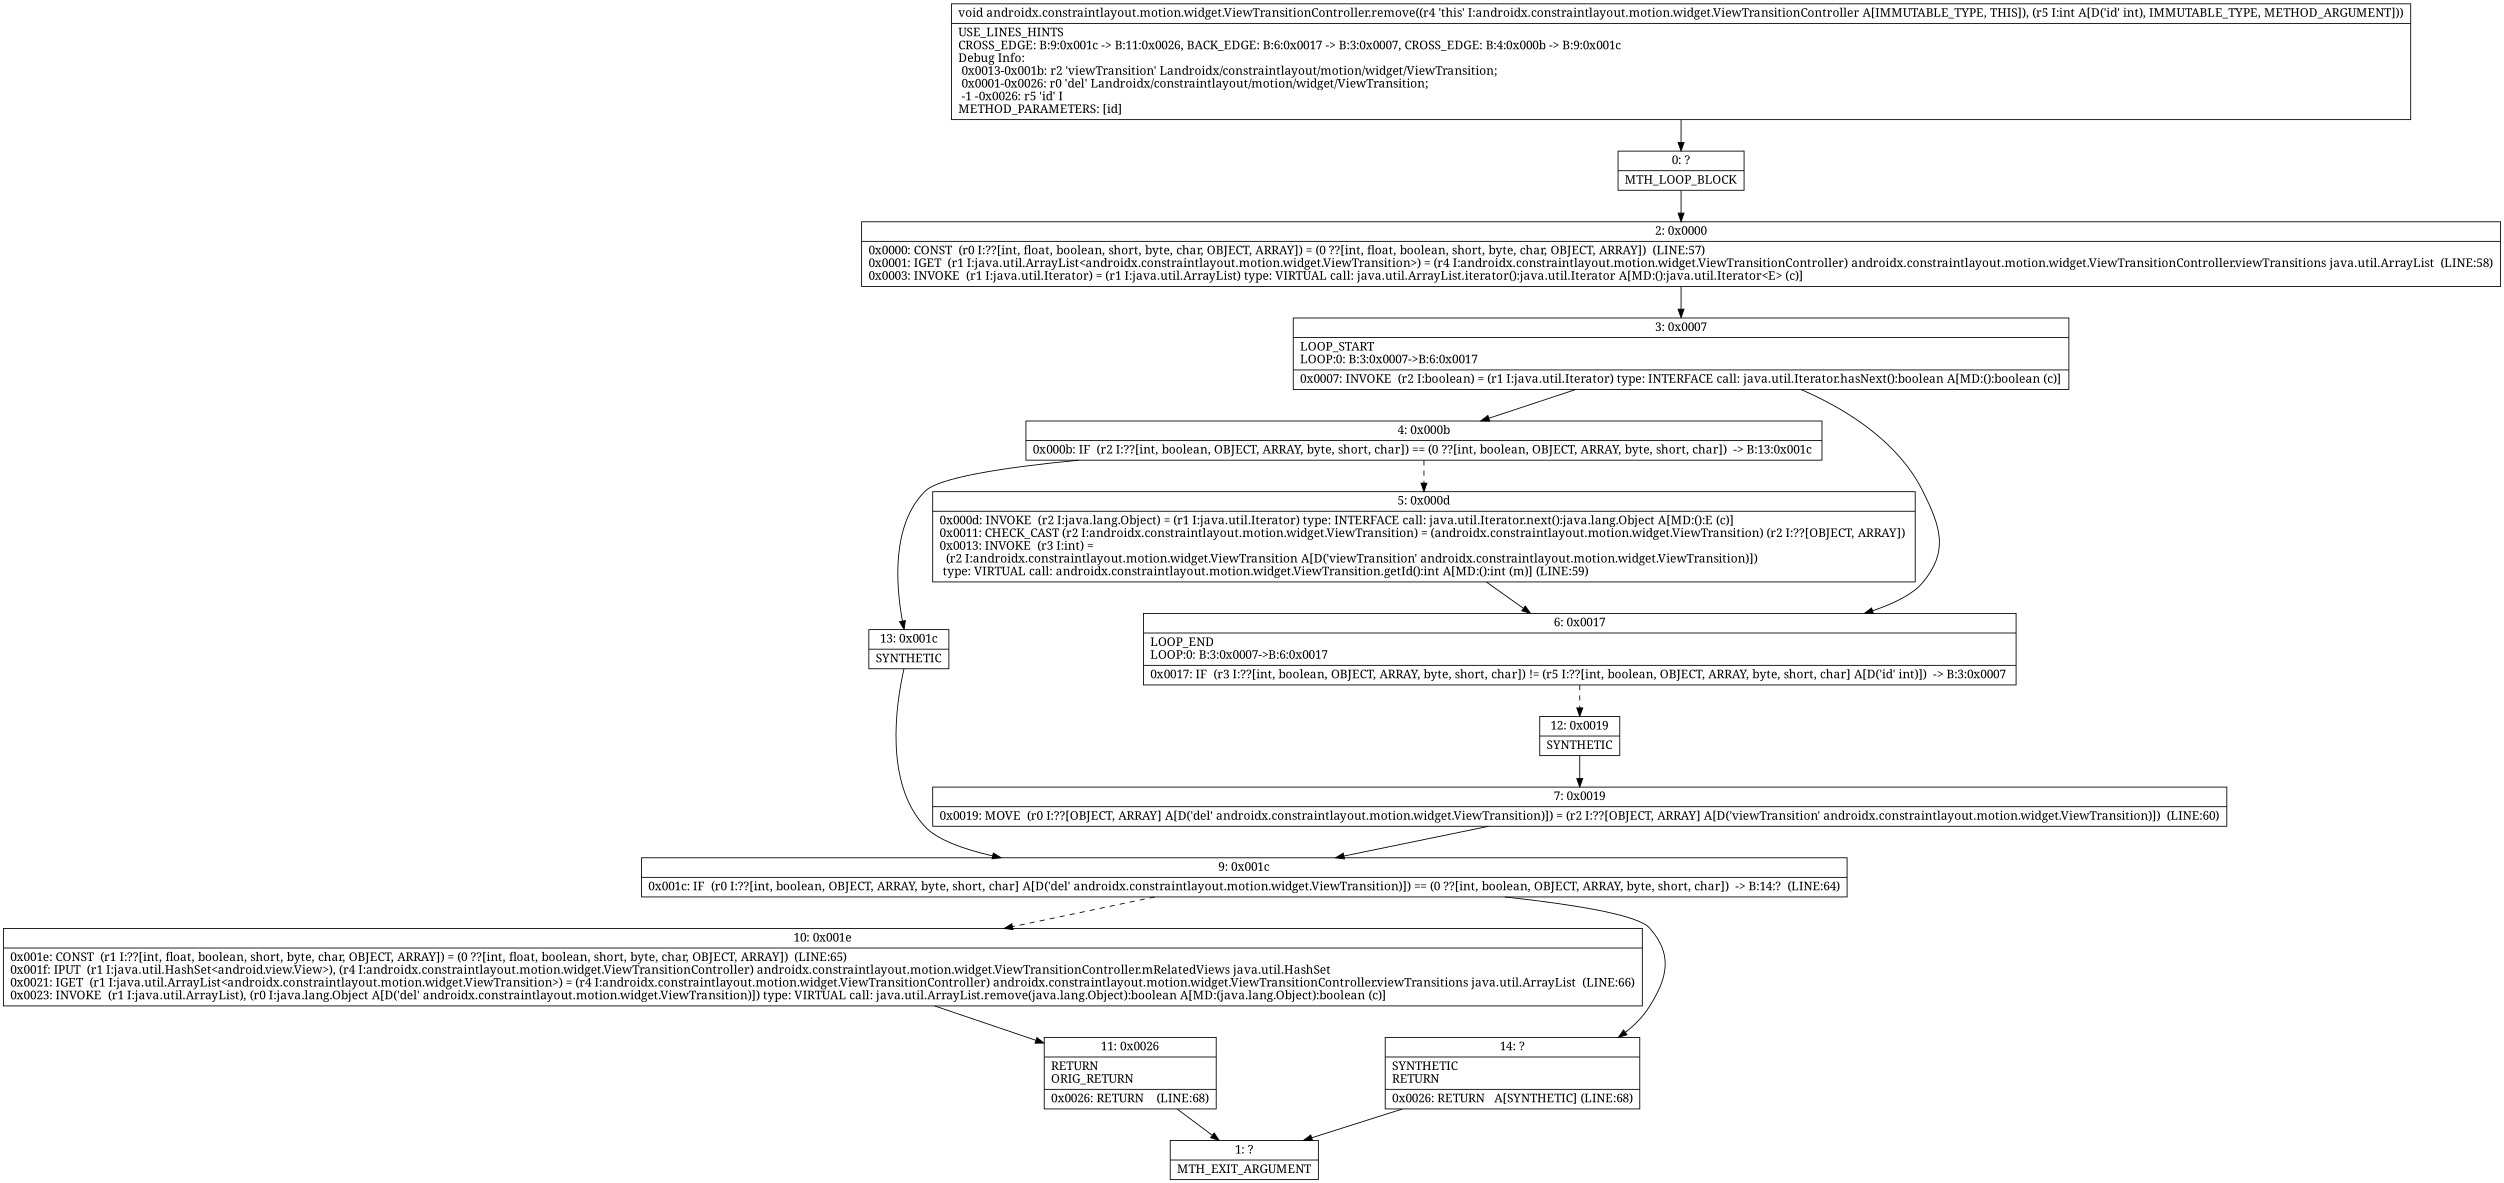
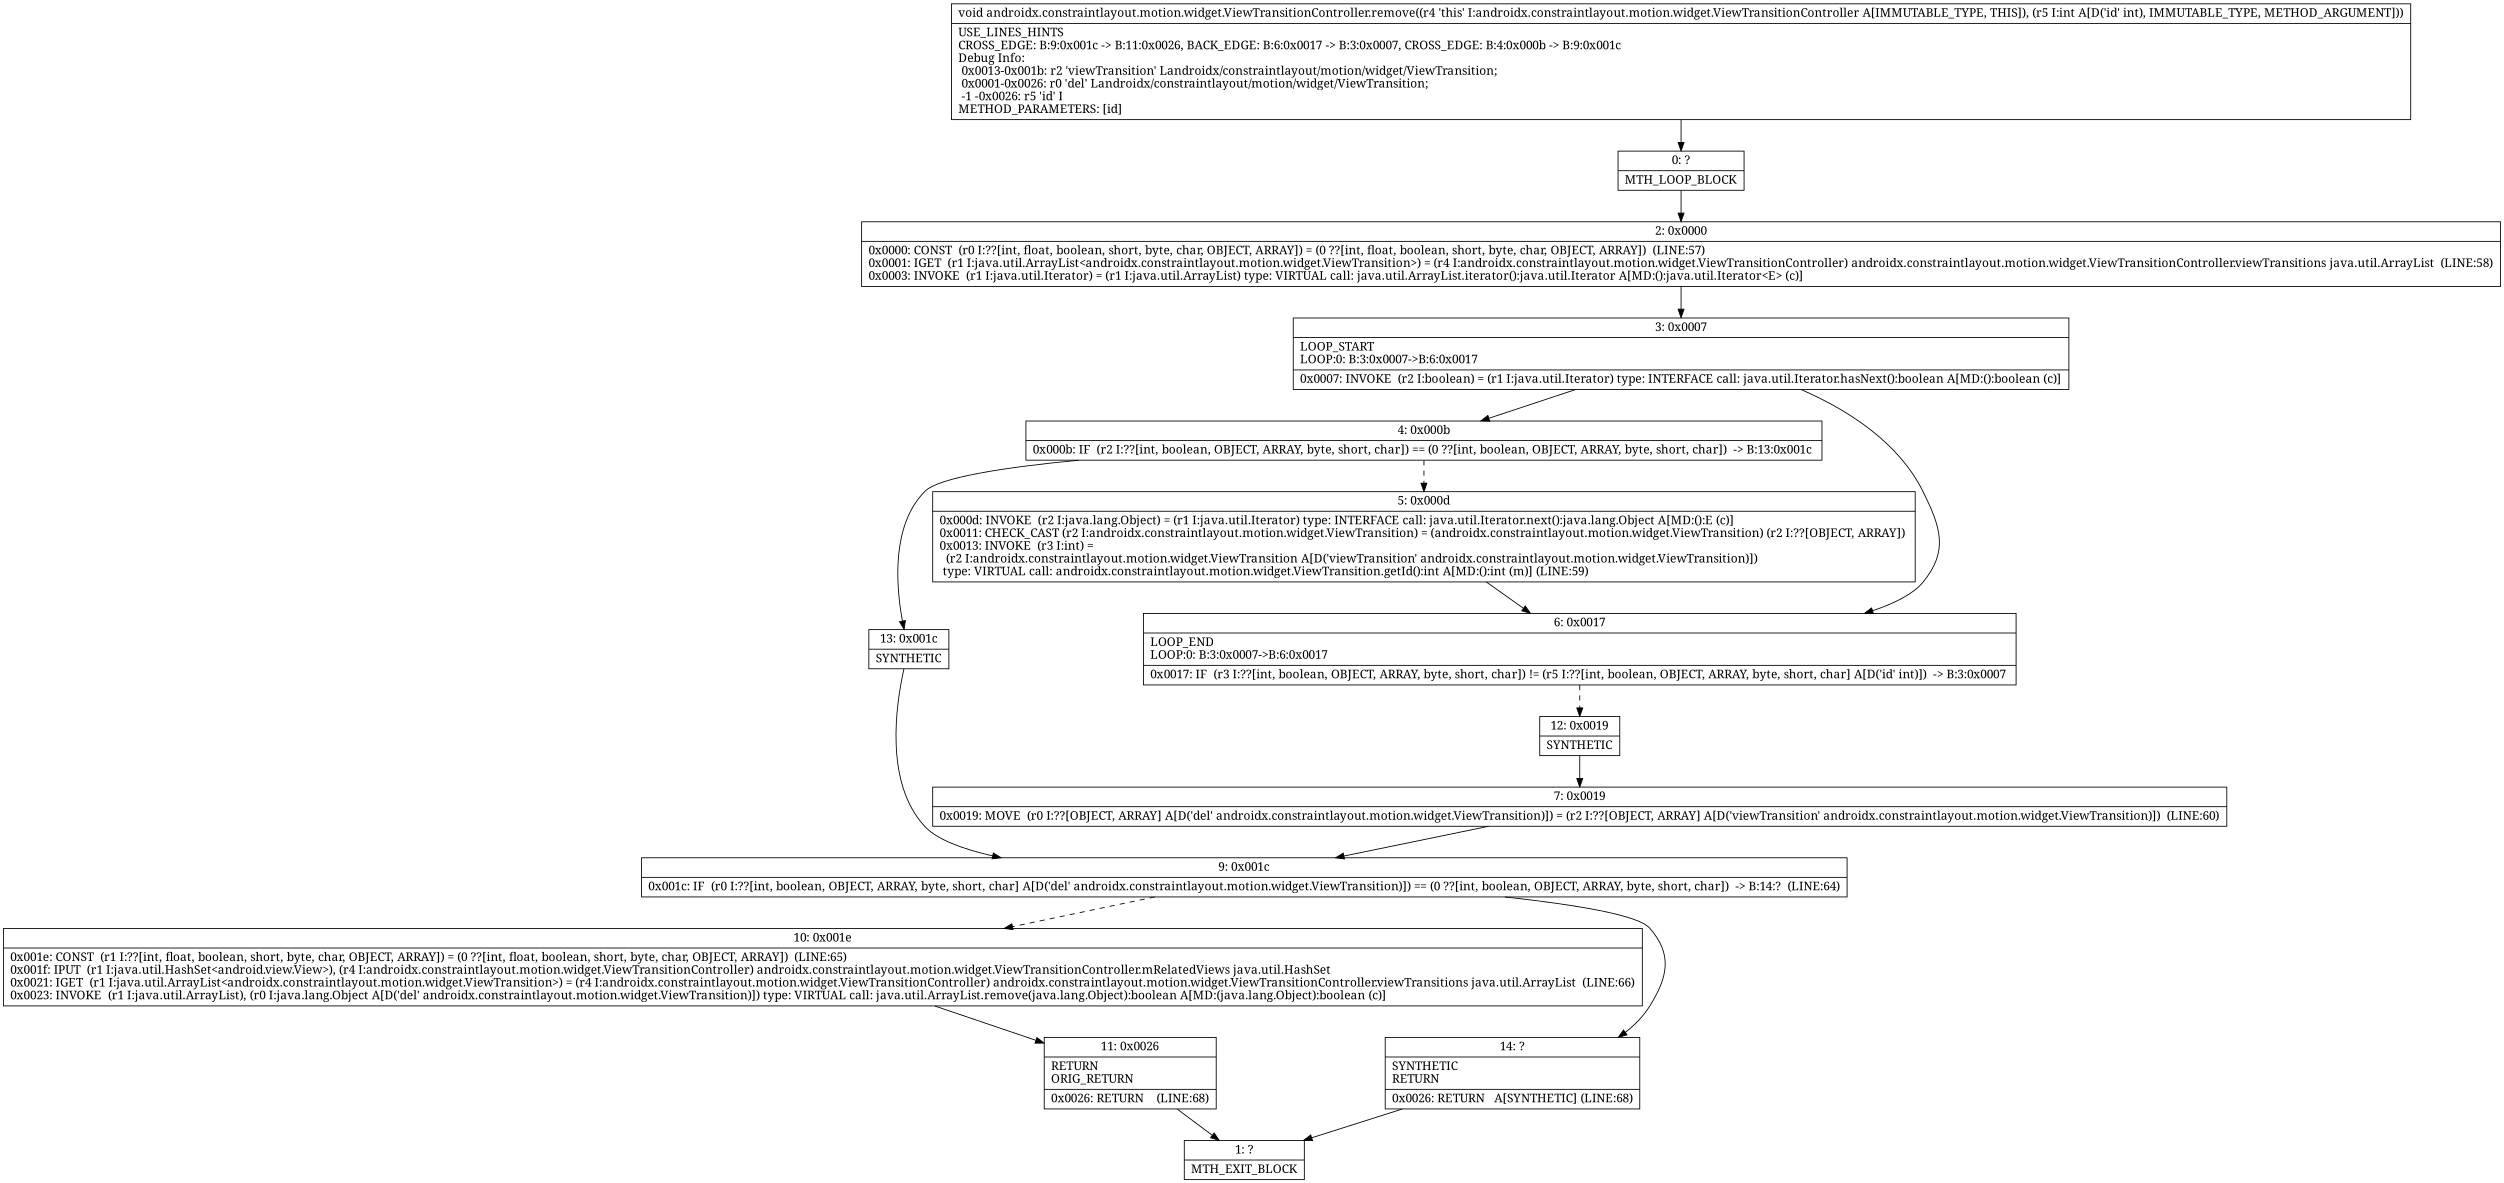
node "1: ?": text "MTH_EXIT_ARGUMENT" -> "MTH_EXIT_BLOCK"
